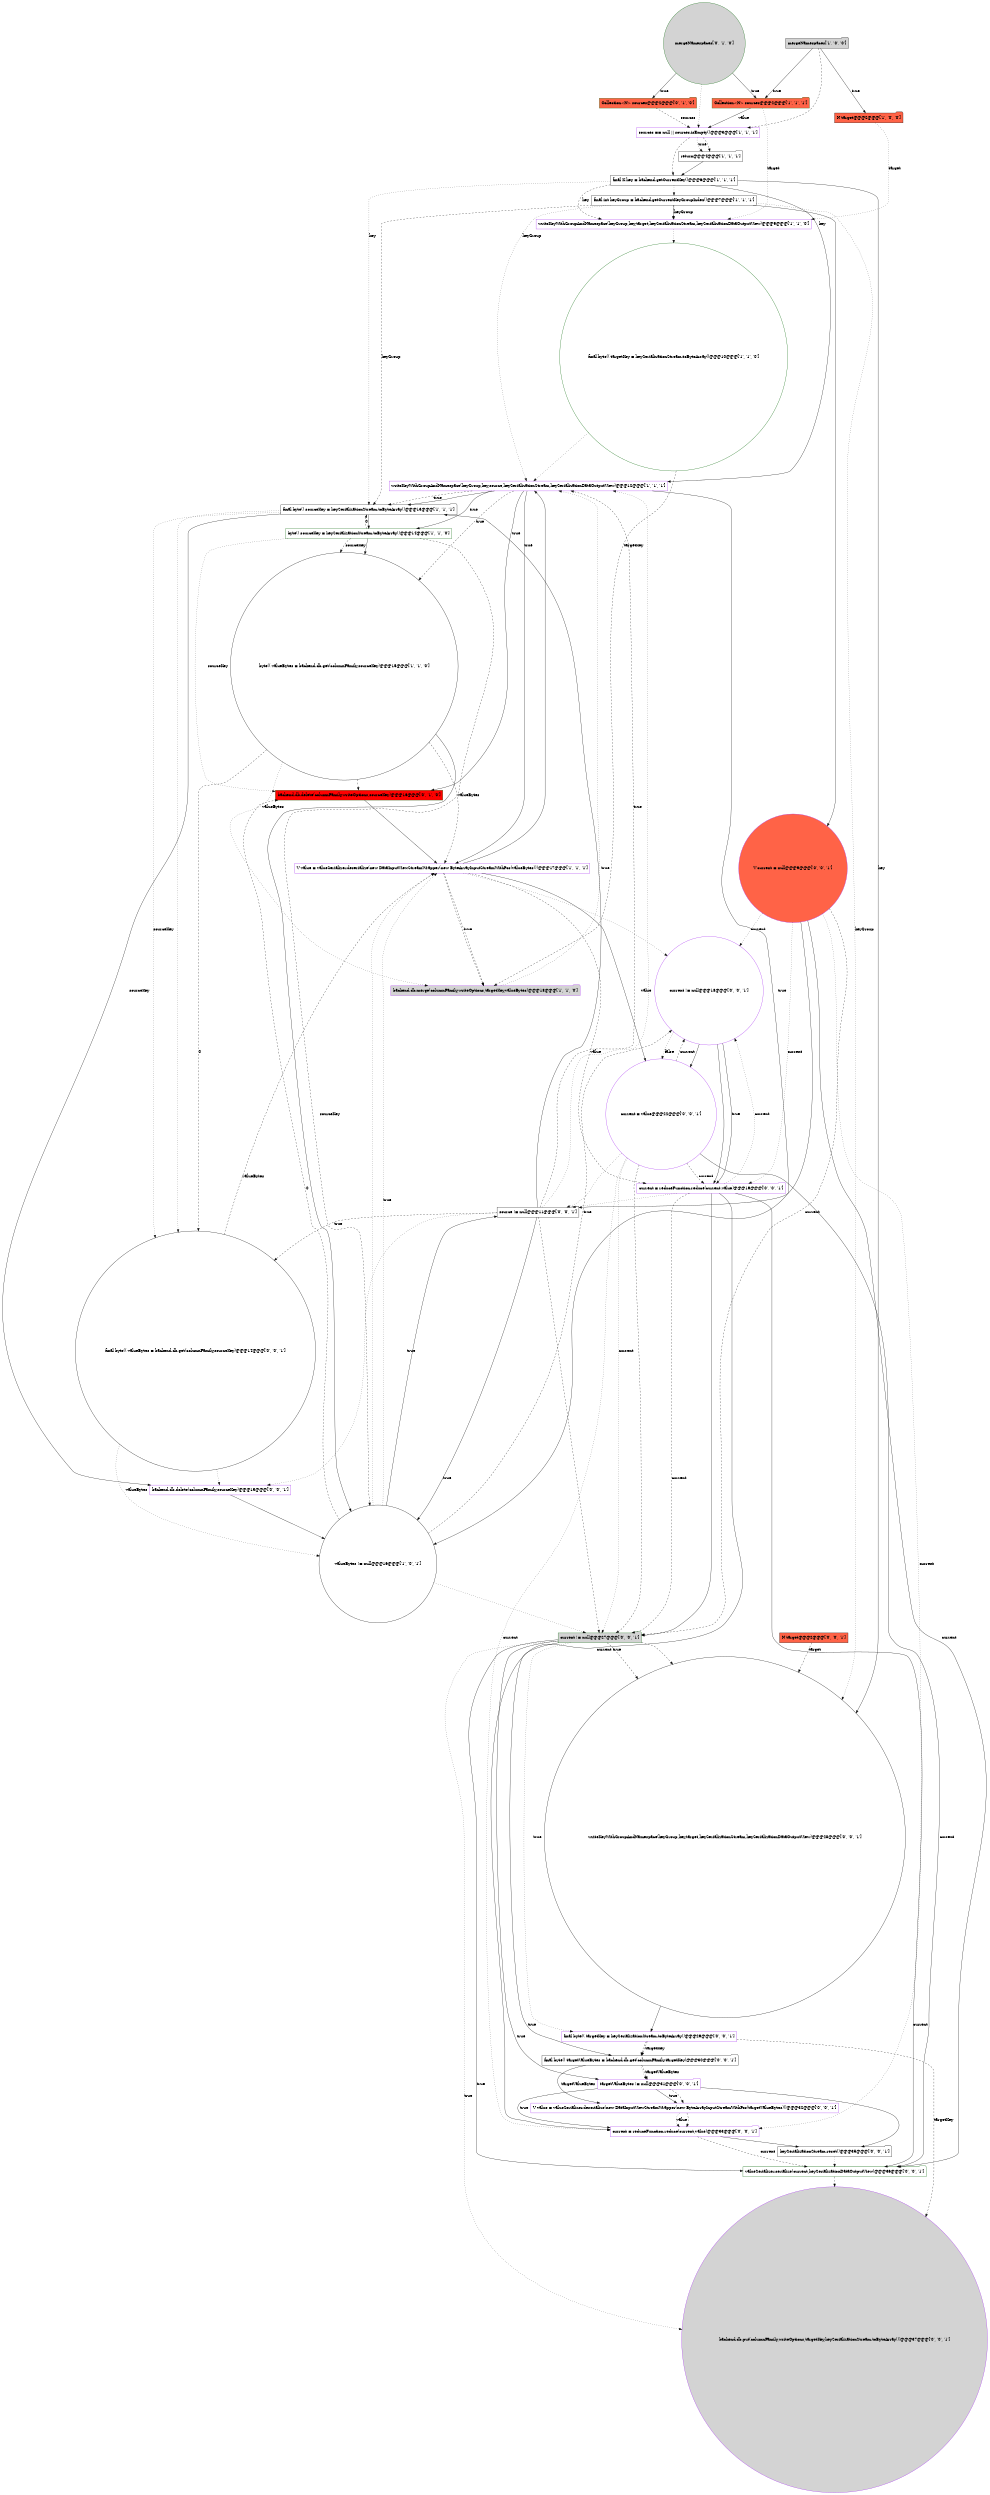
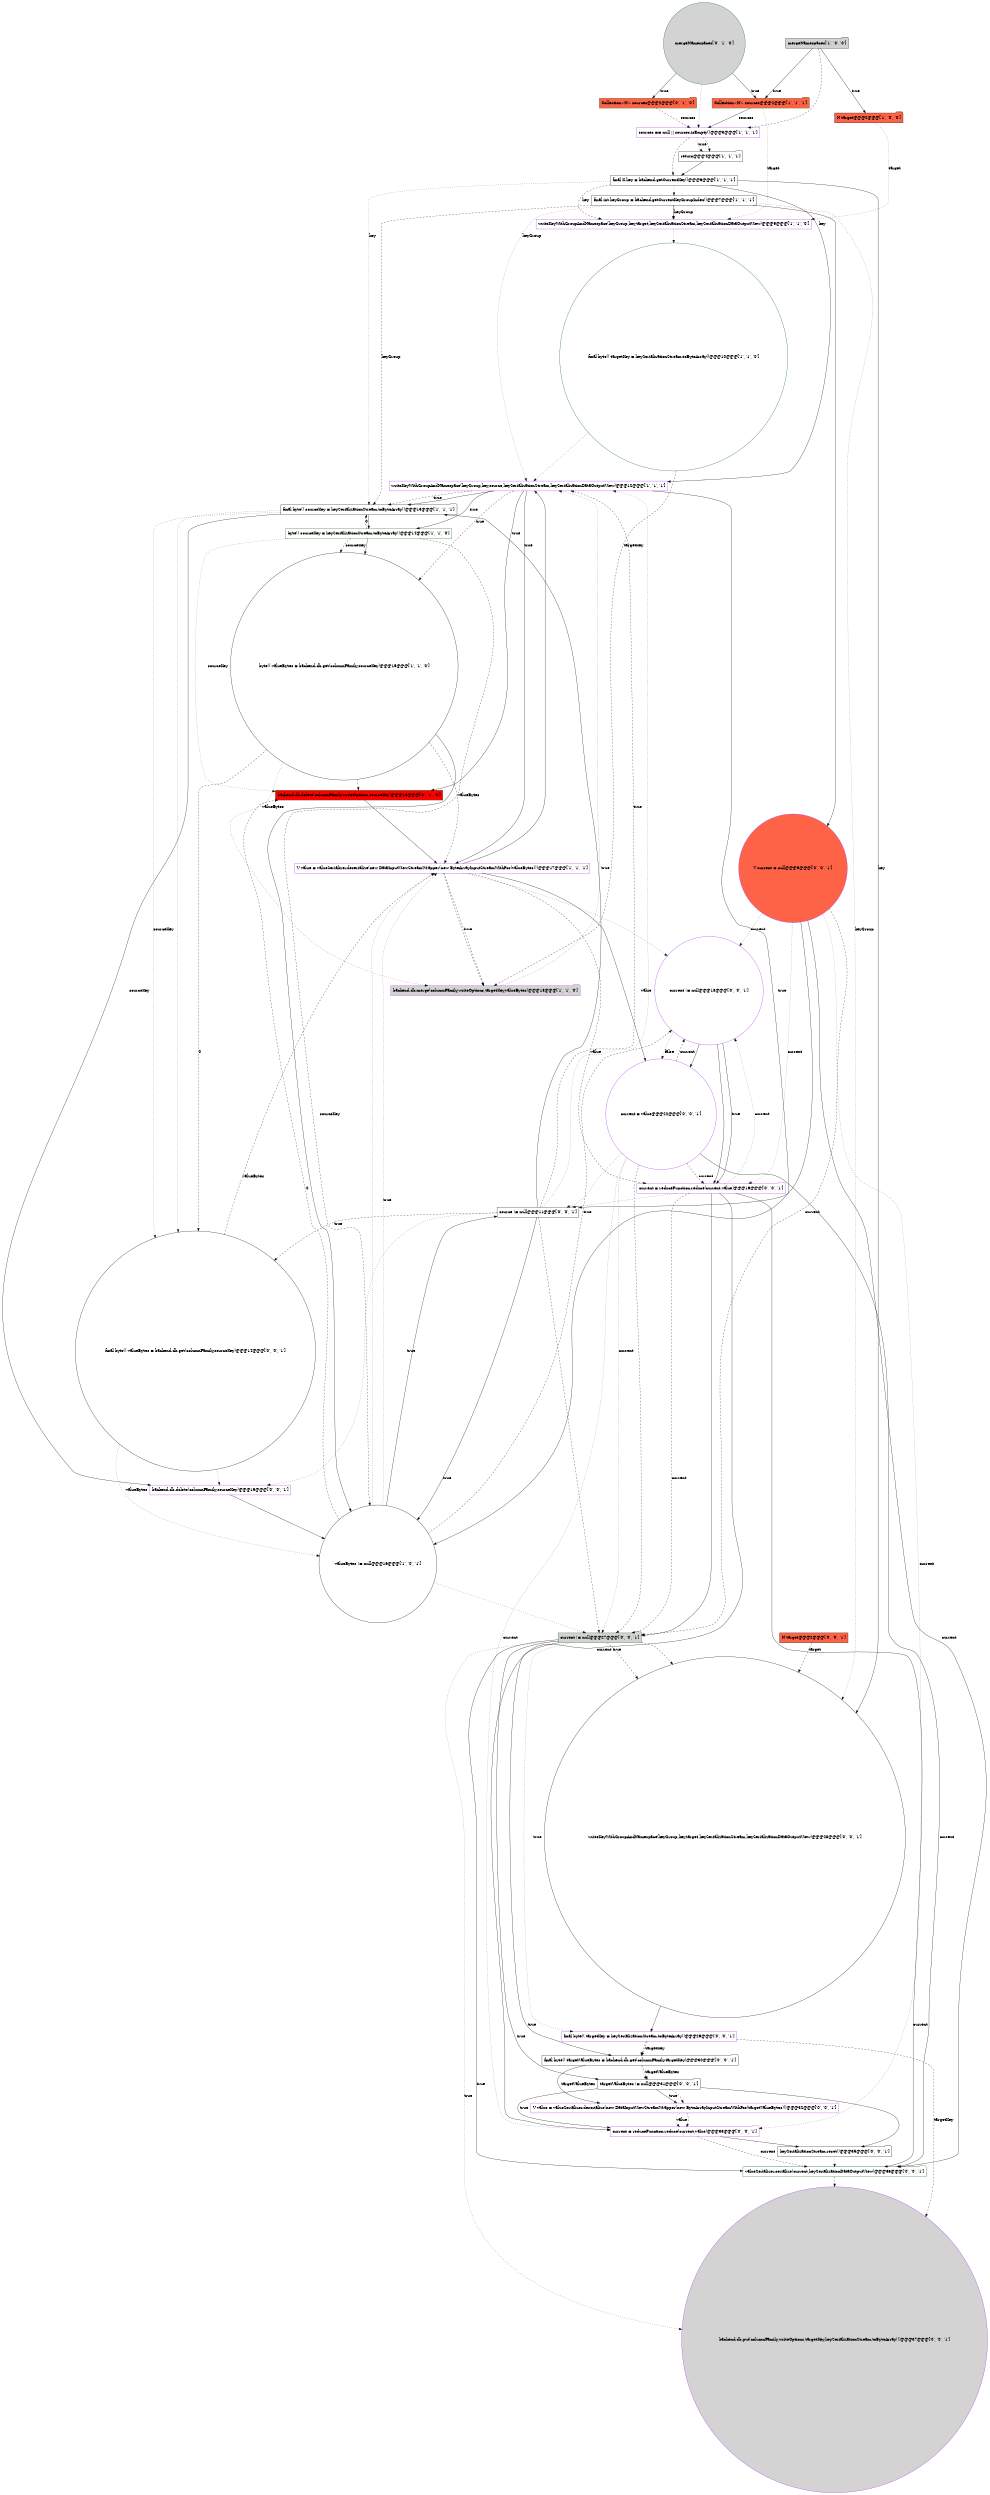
edge "Collection<N> sources@@@2@@@['1', '1', '1']" -> "sources == null || sources.isEmpty()@@@3@@@['1', '1', '1']": label "value" -> "sources"
node "targetValueBytes != null@@@31@@@['0', '0', '1']": color purple -> black
